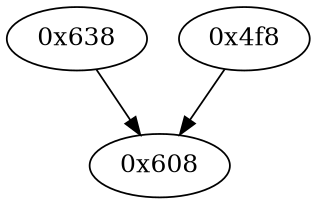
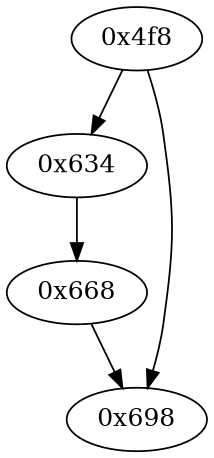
node "0x638": label "0x638" -> "0x668"
node "0x634": added
node "0x608": label "0x608" -> "0x698"
